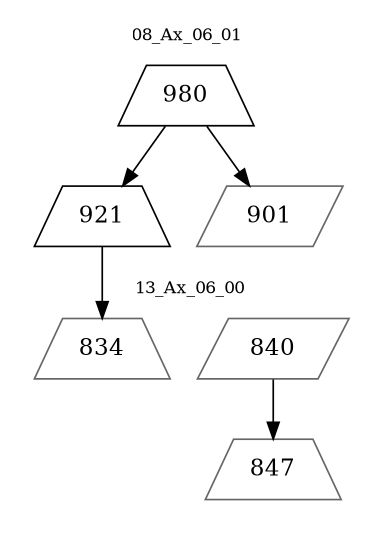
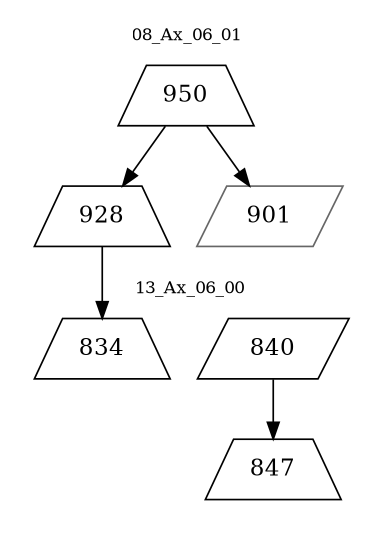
node "980": label "980" -> "950"
node "921": label "921" -> "928"
node "834": color gray40 -> black
node "840": color gray40 -> black
node "847": color gray40 -> black
